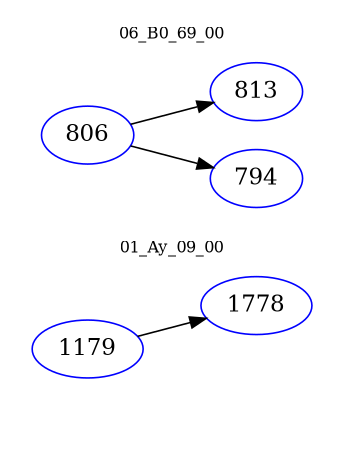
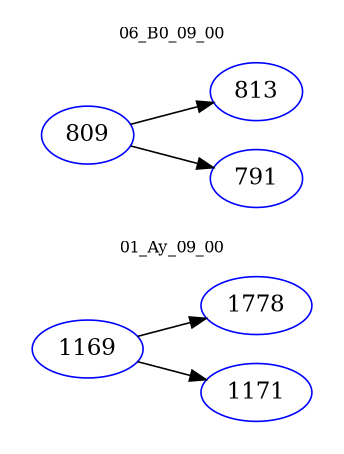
cluster "06_B0_69_00": label "06_B0_69_00" -> "06_B0_09_00"
node "806": label "806" -> "809"
node "794": label "794" -> "791"
node "1179": label "1179" -> "1169"
node "1171": added
